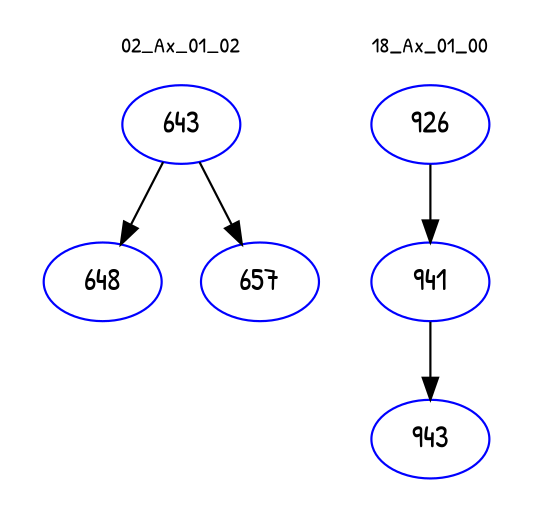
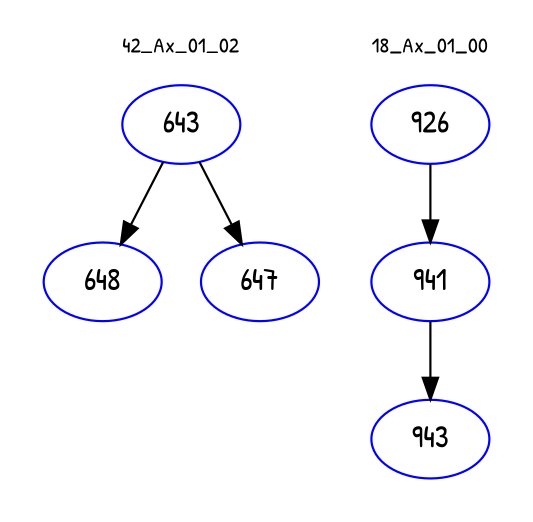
cluster "02_Ax_01_02": label "02_Ax_01_02" -> "42_Ax_01_02"
node "657": label "657" -> "647"
